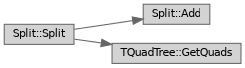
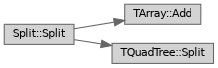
node "Split::Add": label "Split::Add" -> "TArray::Add"
node "TQuadTree::GetQuads": label "TQuadTree::GetQuads" -> "TQuadTree::Split"
